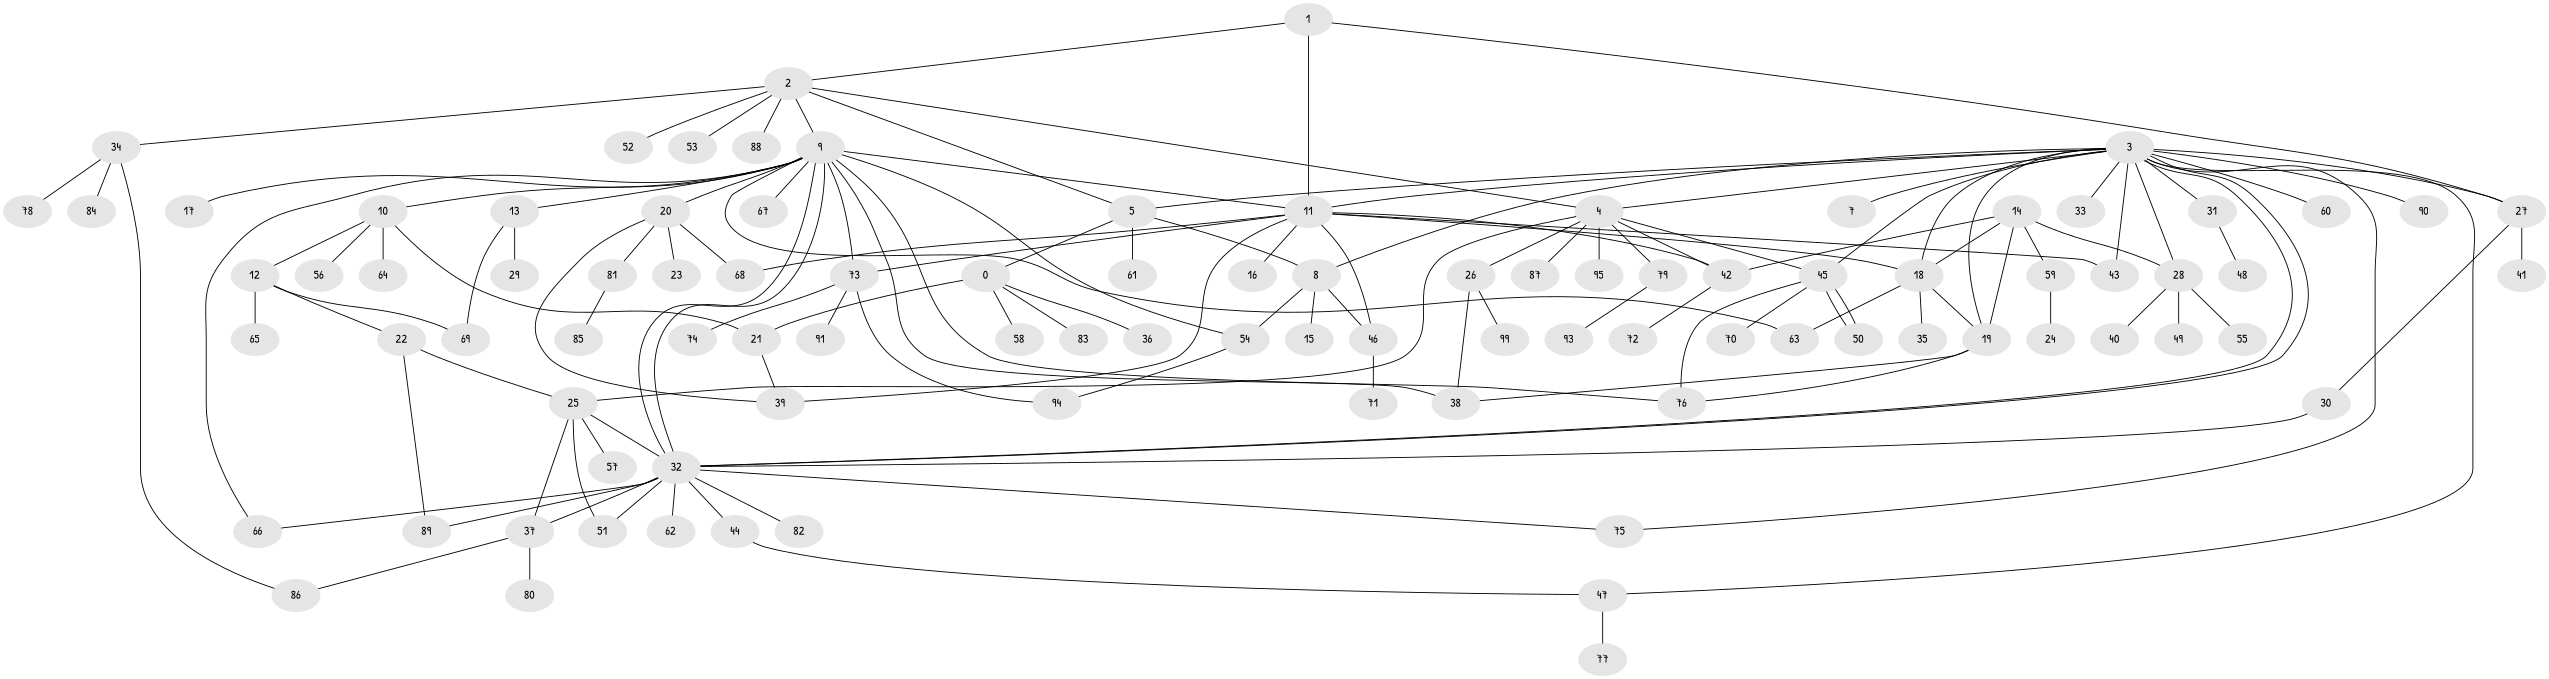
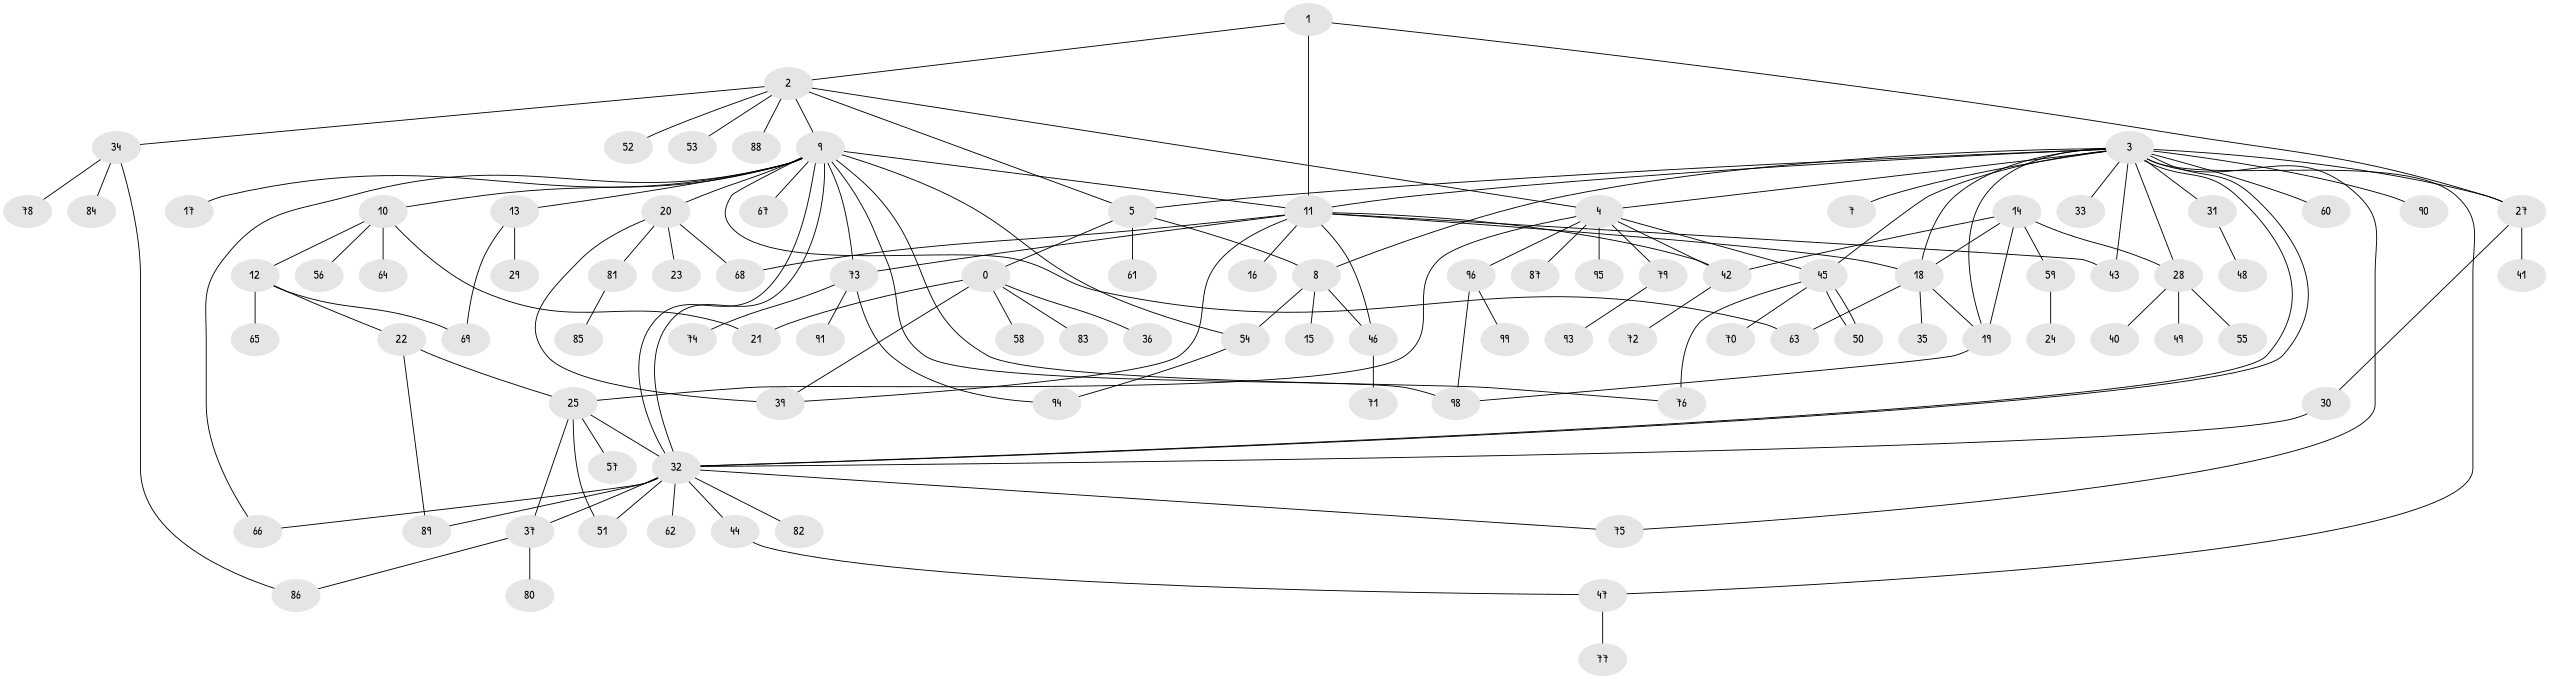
node "26": label "26" -> "96"
edge "21" -- "39": now "0" -- "39"
edge "19" -- "76": removed
node "38": label "38" -> "98"
